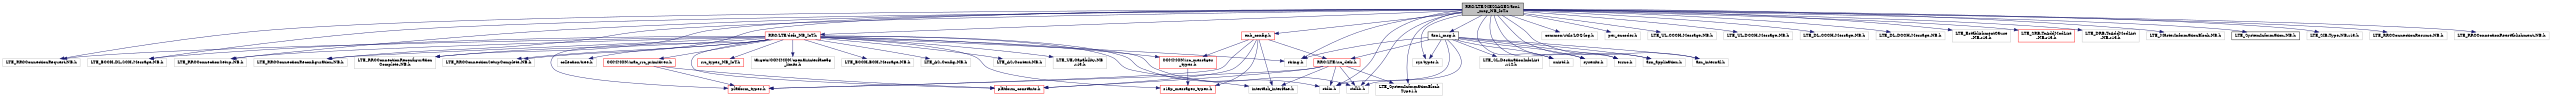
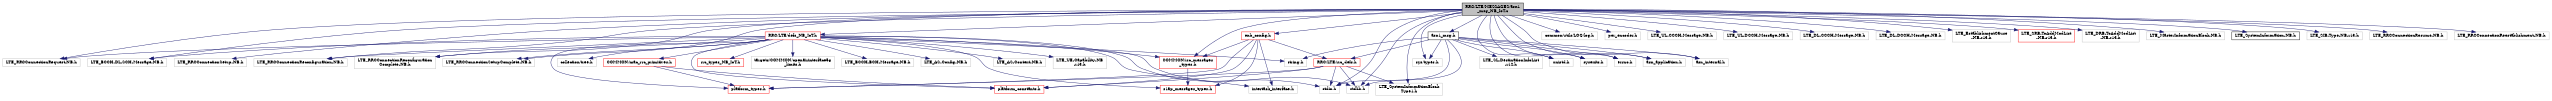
edge "RRC/LTE/MESSAGES/asn1 _msg_NB_IoT.c" -> "string.h": now "RRC/LTE/MESSAGES/asn1 _msg_NB_IoT.c" -> "COMMON/rrc_messages _types.h"
edge "RRC/LTE/defs_NB_IoT.h" -> "LTE_RRCConnectionSetup-NB.h": removed
edge "RRC/LTE/rrc_defs.h" -> "intertask_interface.h": removed
